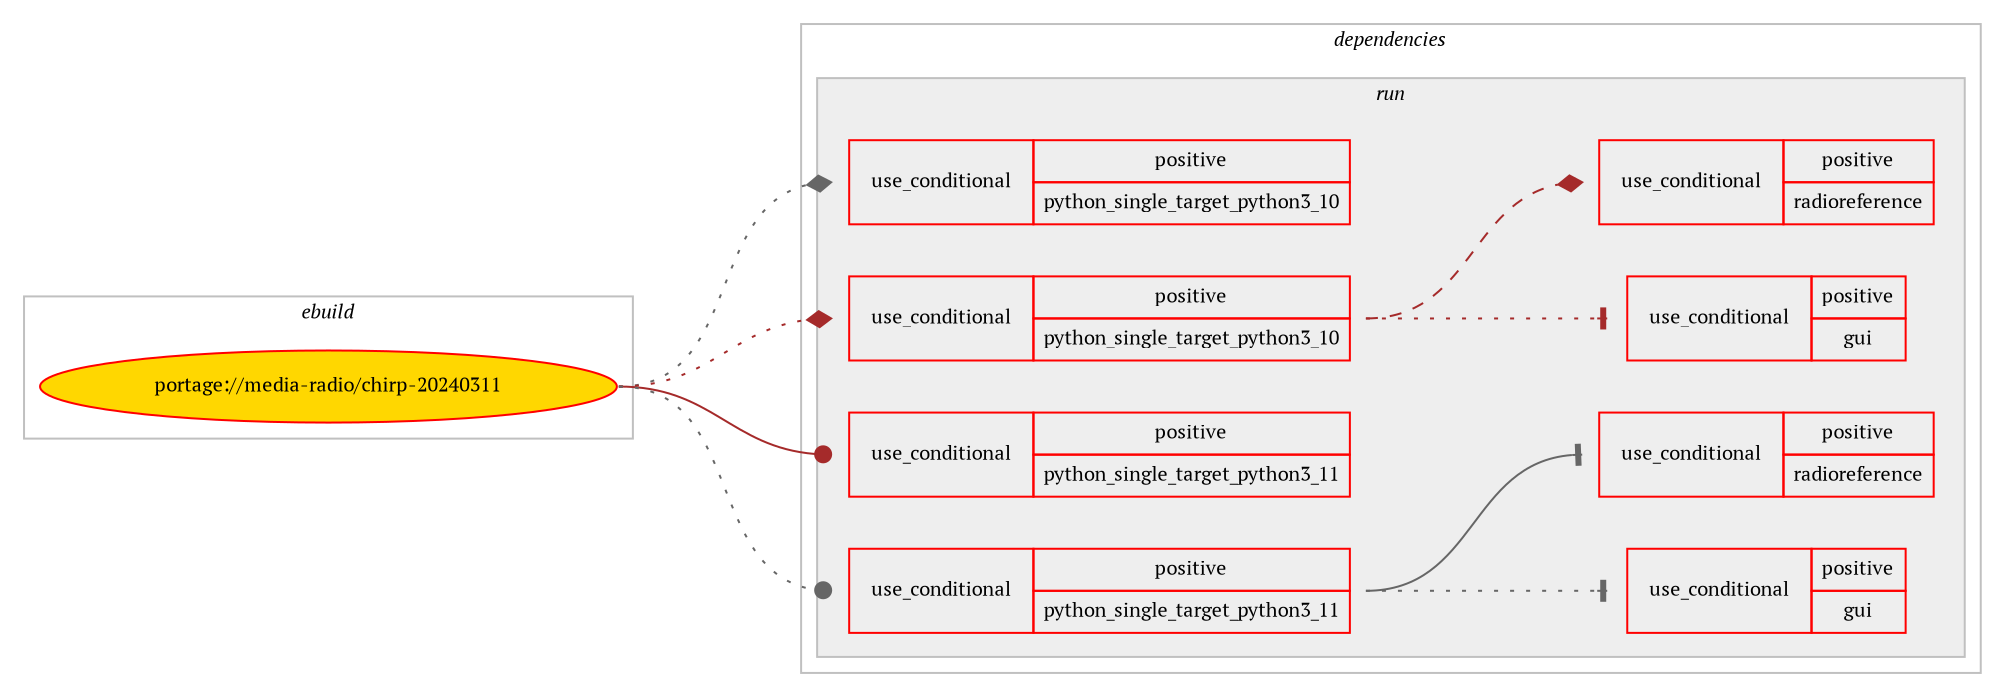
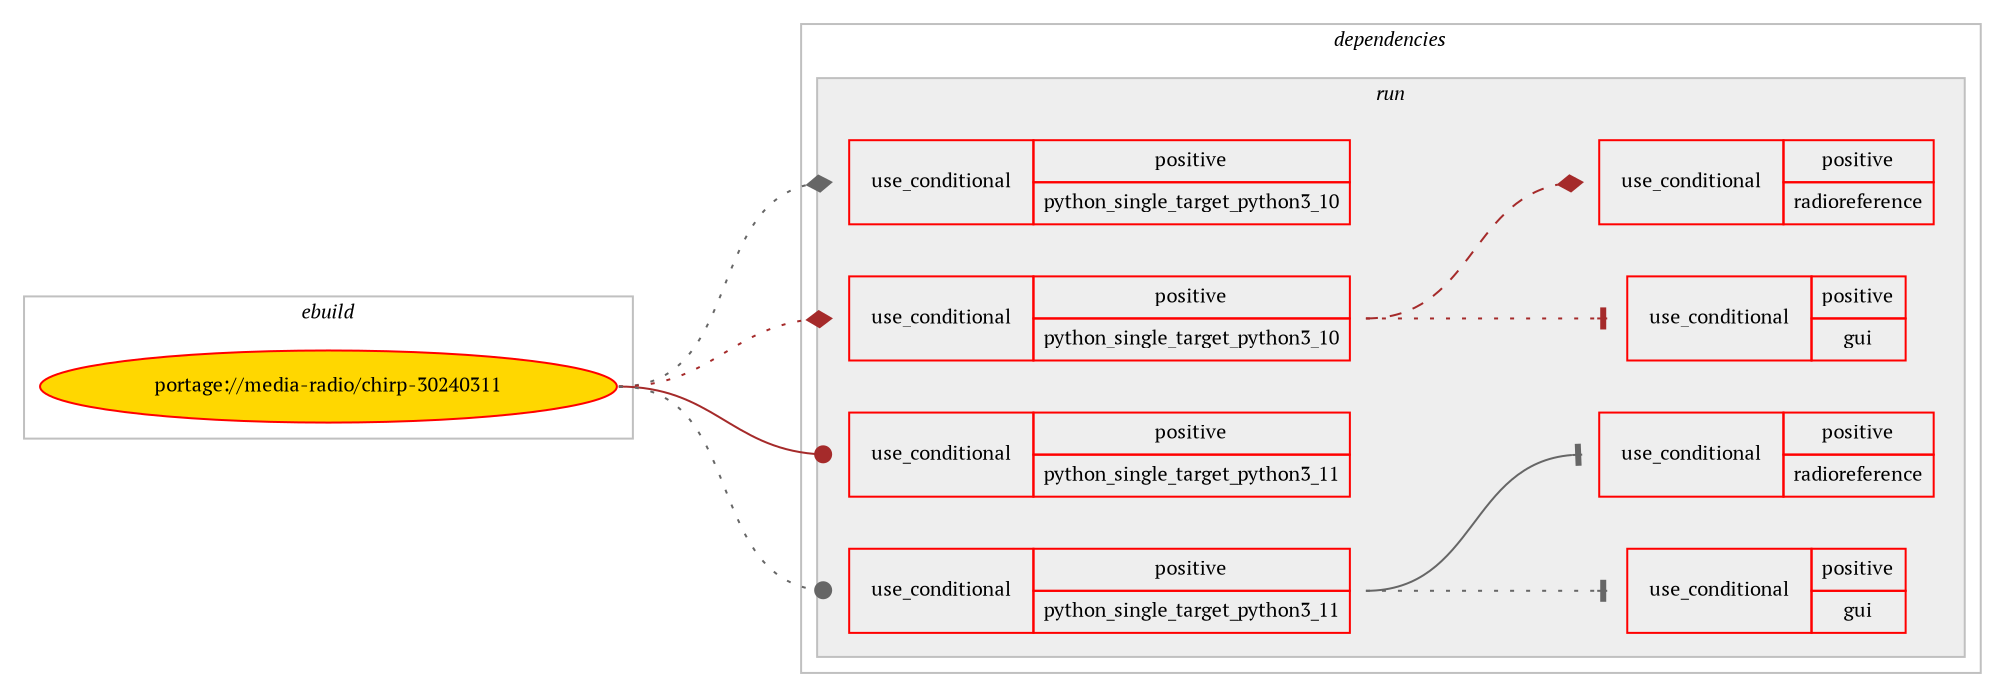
node "portage://media-radio/chirp-20240311": label "portage://media-radio/chirp-20240311" -> "portage://media-radio/chirp-30240311"
